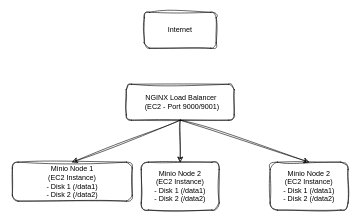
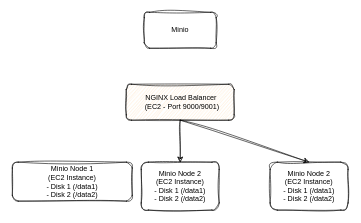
node "Internet": label "Internet" -> "Minio"
node "NGINX Load Balancer (EC2 - Port 9000/9001)": fillcolor #ffffff -> #ffe6cc
edge "NGINX Load Balancer (EC2 - Port 9000/9001)" -> "Minio Node 1 (EC2 Instance) - Disk 1 (/data1) - Disk 2 (/data2)": removed
